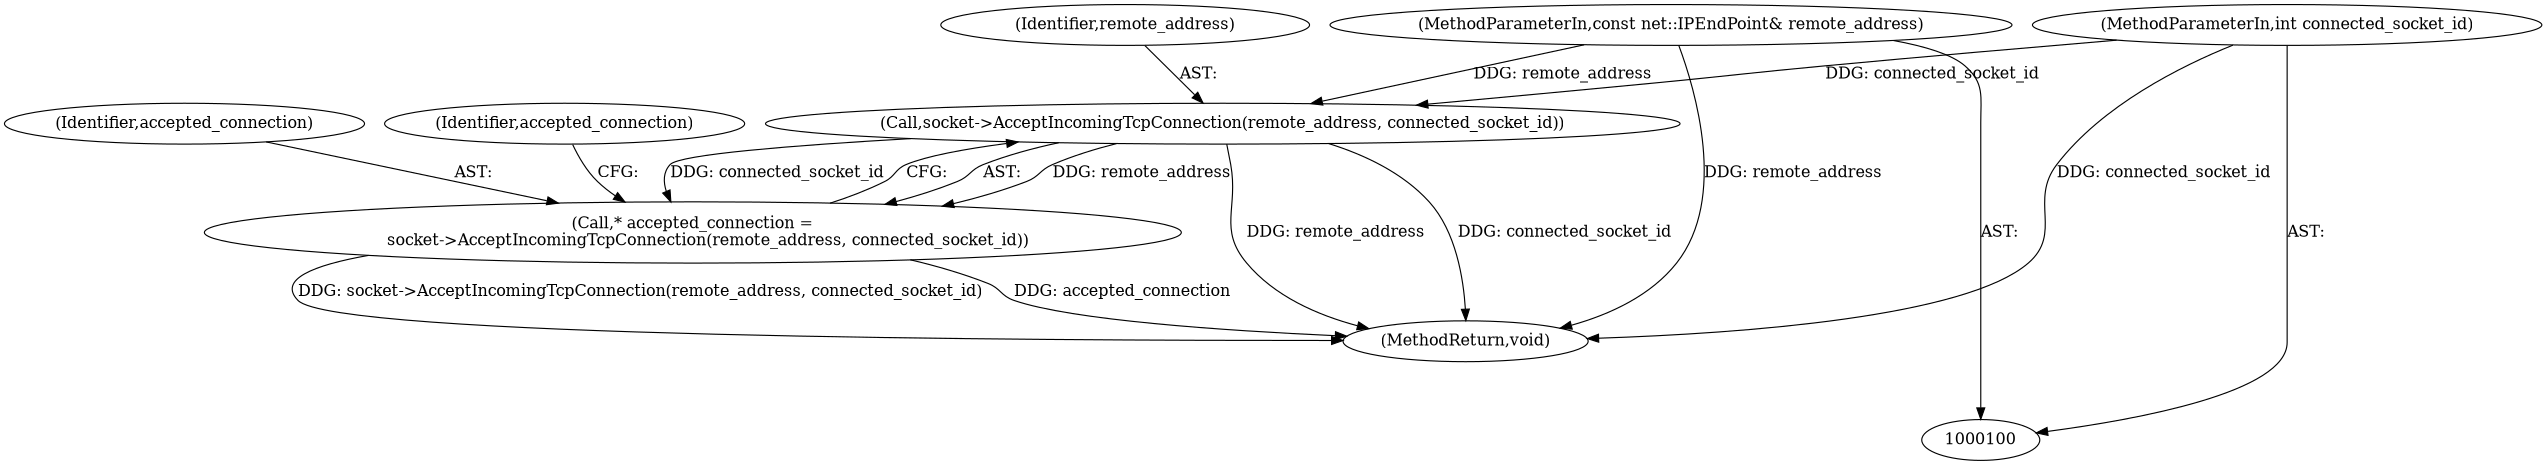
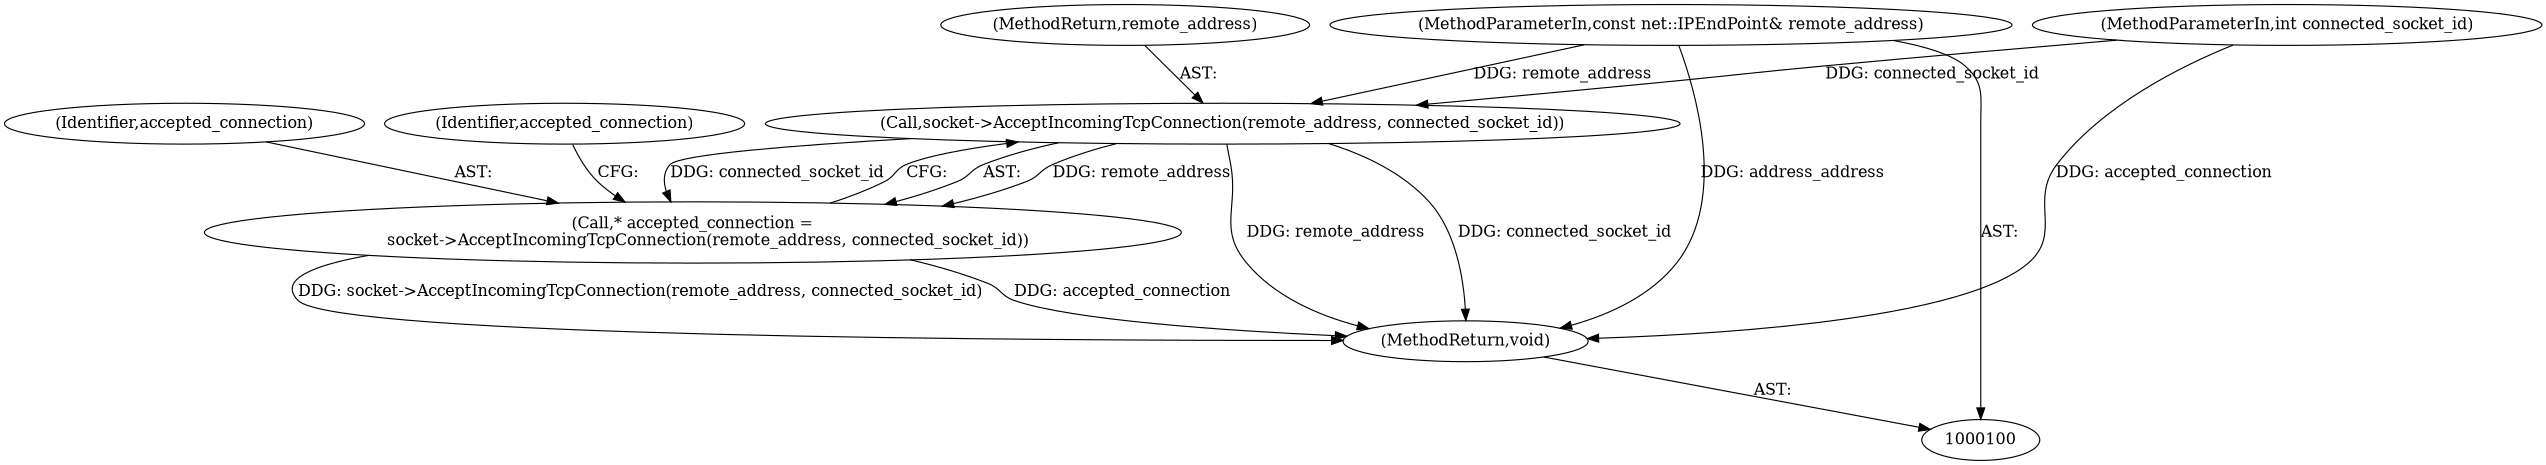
node "(Identifier,remote_address)": label "(Identifier,remote_address)" -> "(MethodReturn,remote_address)"
edge "(MethodParameterIn,const net::IPEndPoint& remote_address)" -> "(MethodReturn,void)": label "DDG: remote_address" -> "DDG: address_address"
edge "(MethodParameterIn,int connected_socket_id)" -> "(MethodReturn,void)": label "DDG: connected_socket_id" -> "DDG: accepted_connection"
edge "(MethodParameterIn,int connected_socket_id)" -> "1000100": now "(MethodReturn,void)" -> "1000100"
